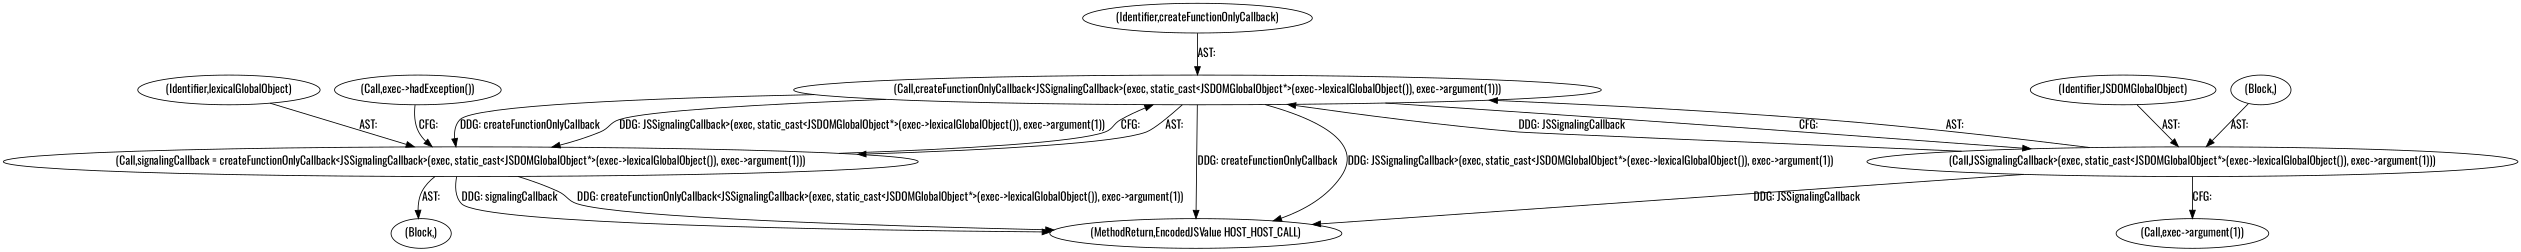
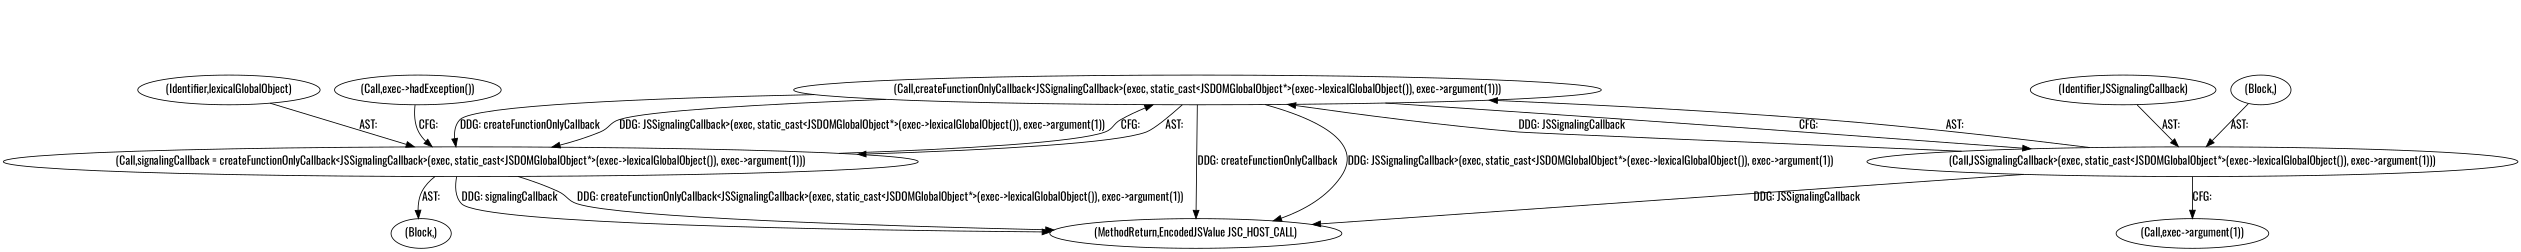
node "(Identifier,createFunctionOnlyCallback)": removed
node "(Identifier,JSDOMGlobalObject)": label "(Identifier,JSDOMGlobalObject)" -> "(Identifier,JSSignalingCallback)"
node "(MethodReturn,EncodedJSValue HOST_HOST_CALL)": label "(MethodReturn,EncodedJSValue HOST_HOST_CALL)" -> "(MethodReturn,EncodedJSValue JSC_HOST_CALL)"
